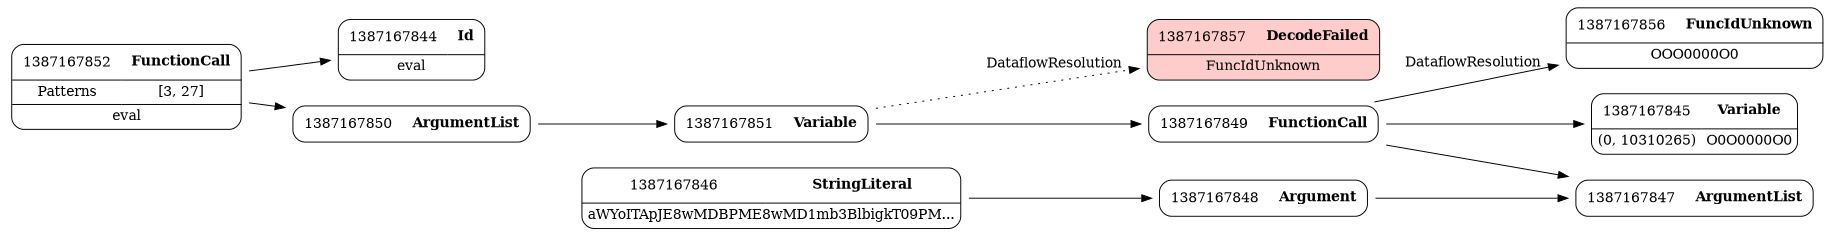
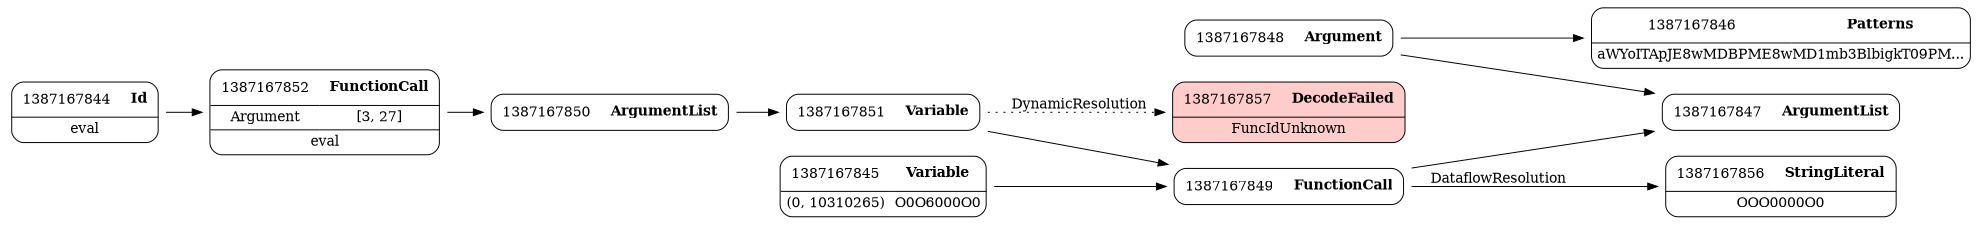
node "1387167856": text "FuncIdUnknown" -> "StringLiteral"
edge "1387167851" -> "1387167857": label "DataflowResolution" -> "DynamicResolution"
edge "1387167852" -> "1387167844": reversed
node "1387167852": text "Patterns" -> "Argument"
edge "1387167849" -> "1387167845": reversed
node "1387167845": text "O0O0000O0" -> "O0O6000O0"
node "1387167846": text "StringLiteral" -> "Patterns"
edge "1387167846" -> "1387167848": reversed
